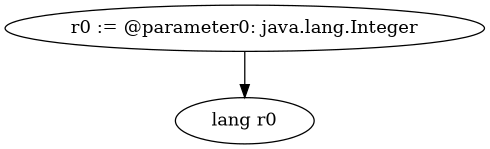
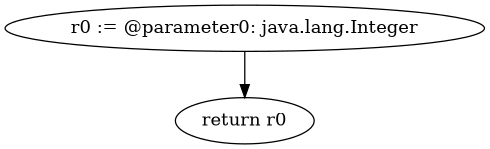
node "lang r0": label "lang r0" -> "return r0"
